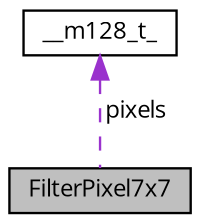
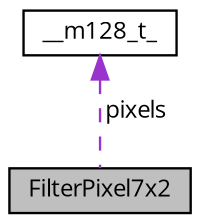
node "FilterPixel7x7": label "FilterPixel7x7" -> "FilterPixel7x2"
